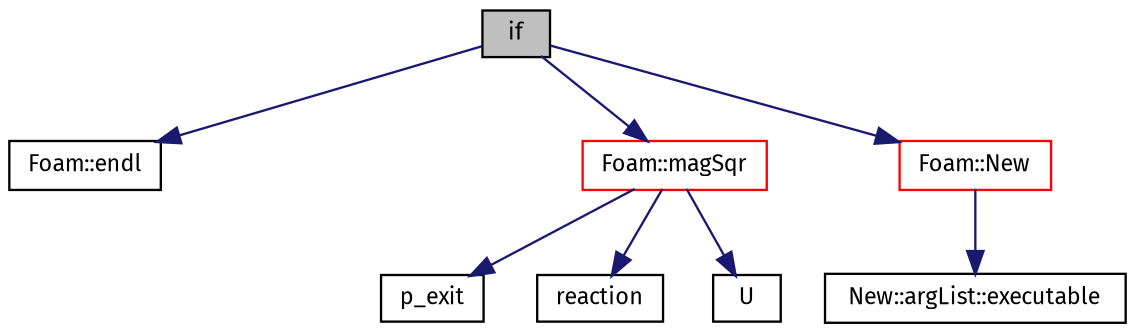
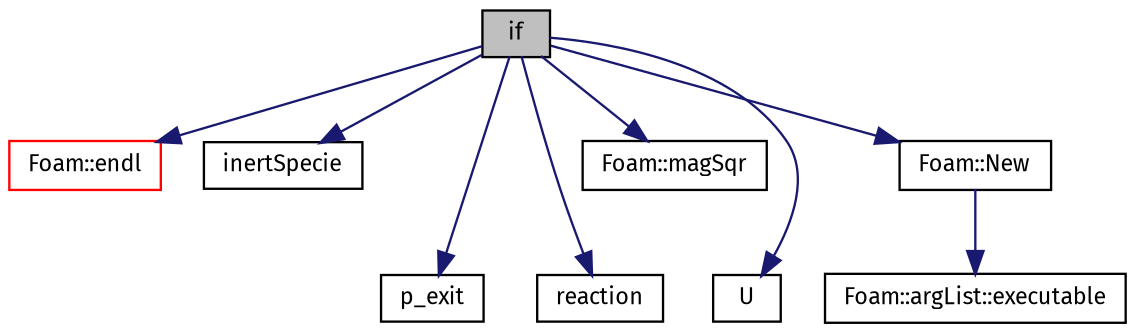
node "Foam::endl": color black -> red
node "inertSpecie": added
node "Foam::magSqr": color red -> black
node "Foam::New": color red -> black
edge "Foam::magSqr" -> "reaction": now "if" -> "reaction"
edge "Foam::magSqr" -> "U": now "if" -> "U"
edge "Foam::magSqr" -> "p_exit": now "if" -> "p_exit"
node "New::argList::executable": label "New::argList::executable" -> "Foam::argList::executable"
